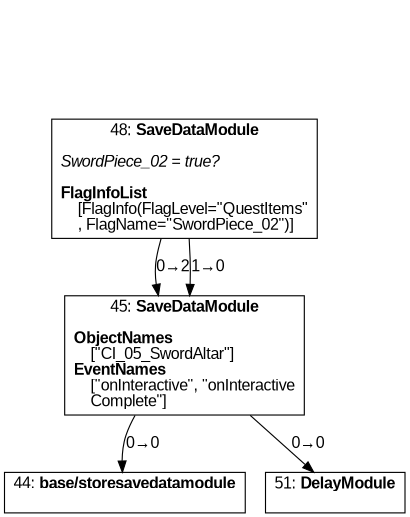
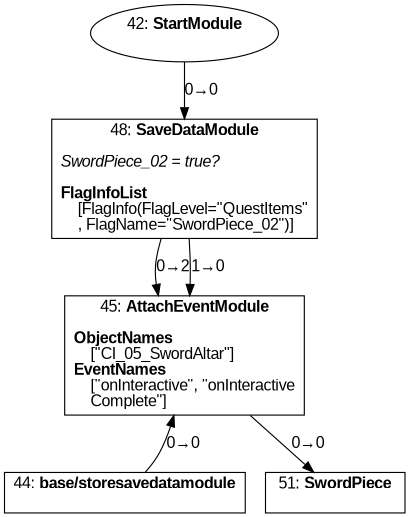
node "42:": added
node "45:": text "SaveDataModule" -> "AttachEventModule"
edge "45:" -> "44:": reversed
node "51:": text "DelayModule" -> "SwordPiece"
